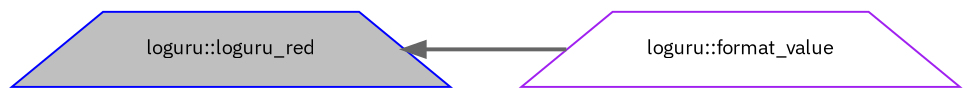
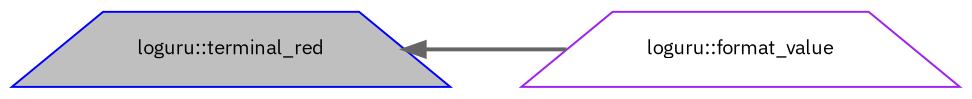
node "loguru::loguru_red": label "loguru::loguru_red" -> "loguru::terminal_red"
